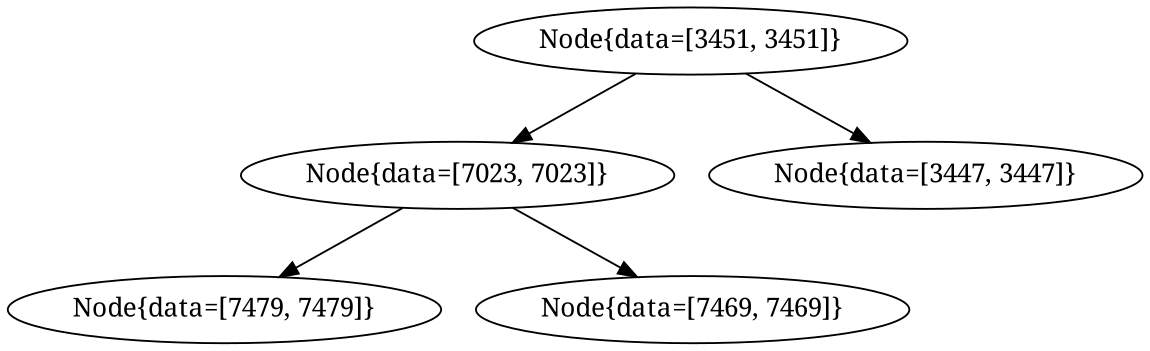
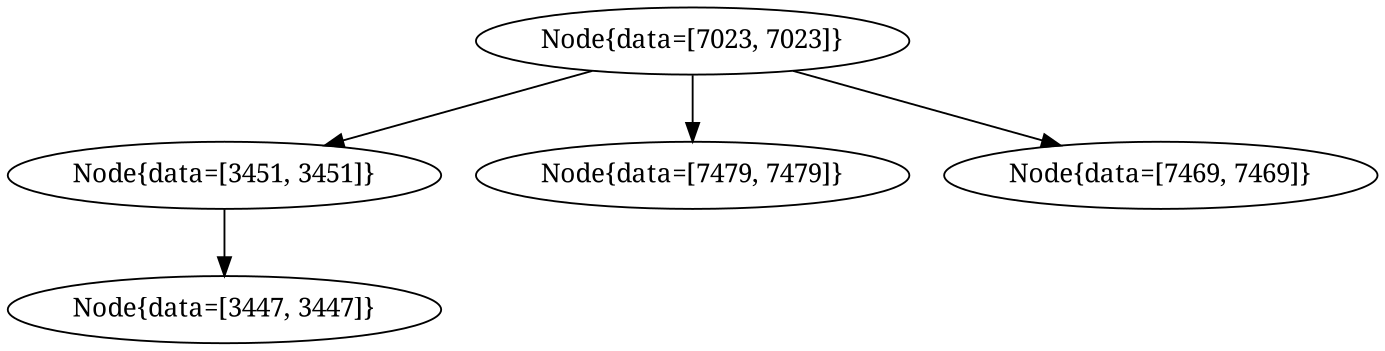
edge "Node{data=[3451, 3451]}" -> "Node{data=[7023, 7023]}": reversed
